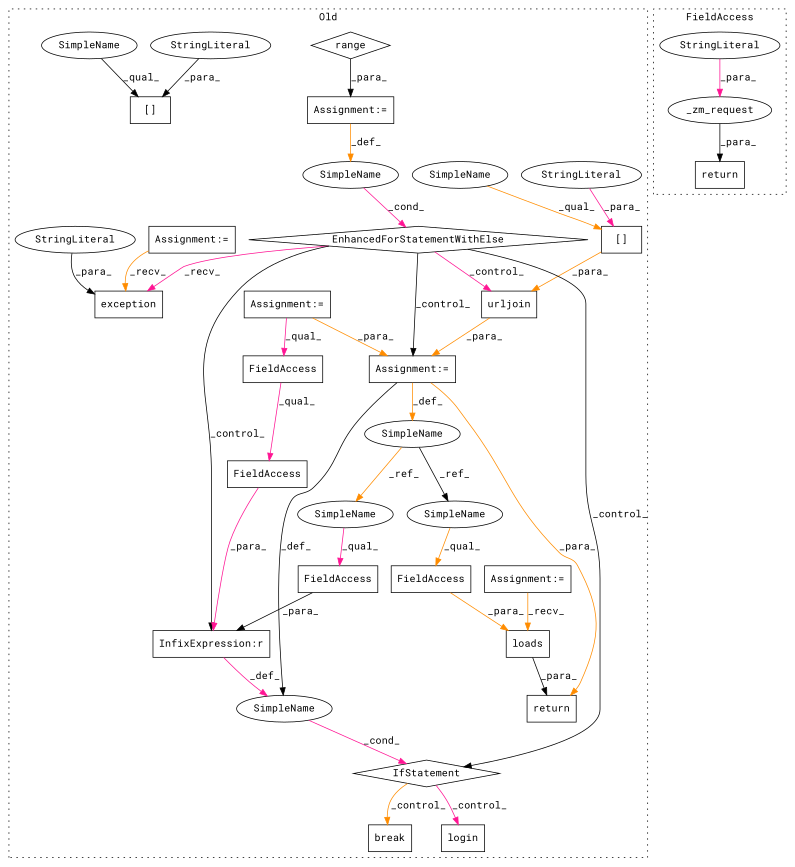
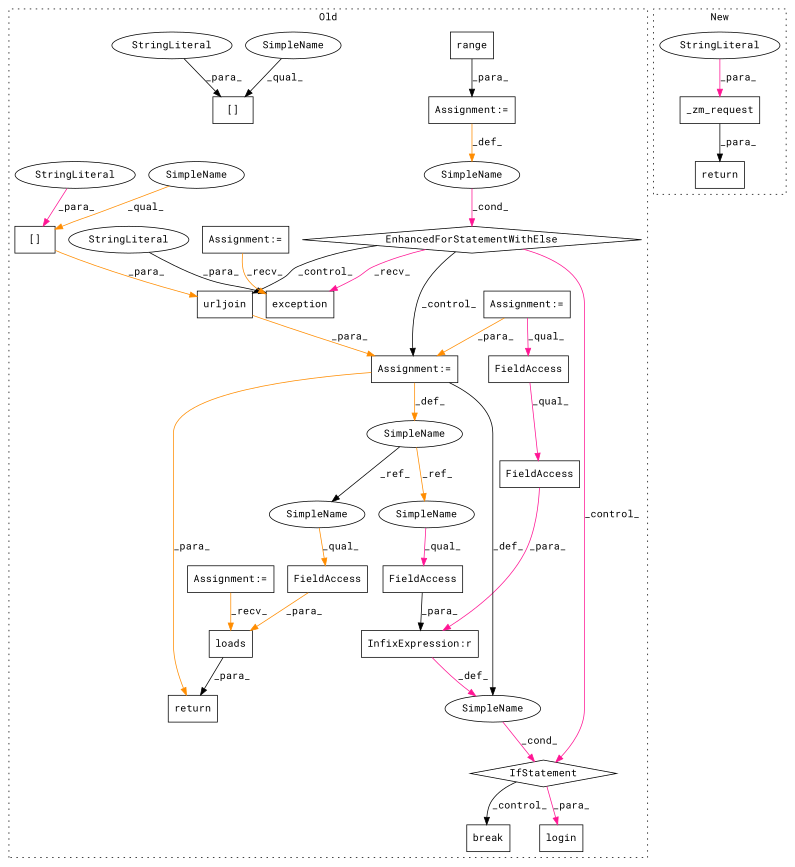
cluster "FieldAccess": label "FieldAccess" -> "New"
node "range": shape diamond -> box
node "_zm_request": shape ellipse -> box
edge "EnhancedForStatementWithElse" -> "urljoin": color deeppink -> black
edge "EnhancedForStatementWithElse" -> "InfixExpression:r": removed, label "_control_"
edge "EnhancedForStatementWithElse" -> "IfStatement": color black -> deeppink
edge "IfStatement" -> "break": color darkorange -> black
edge "IfStatement" -> "login": label "_control_" -> "_para_"
